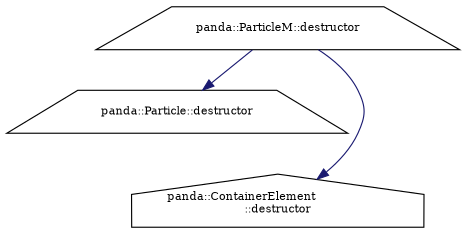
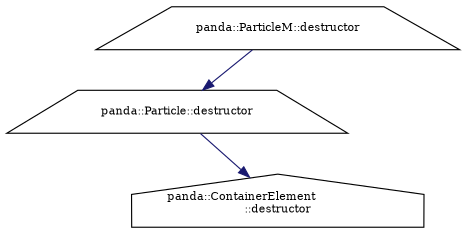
edge "panda::ParticleM::destructor" -> "panda::ContainerElement ::destructor": now "panda::Particle::destructor" -> "panda::ContainerElement ::destructor"
